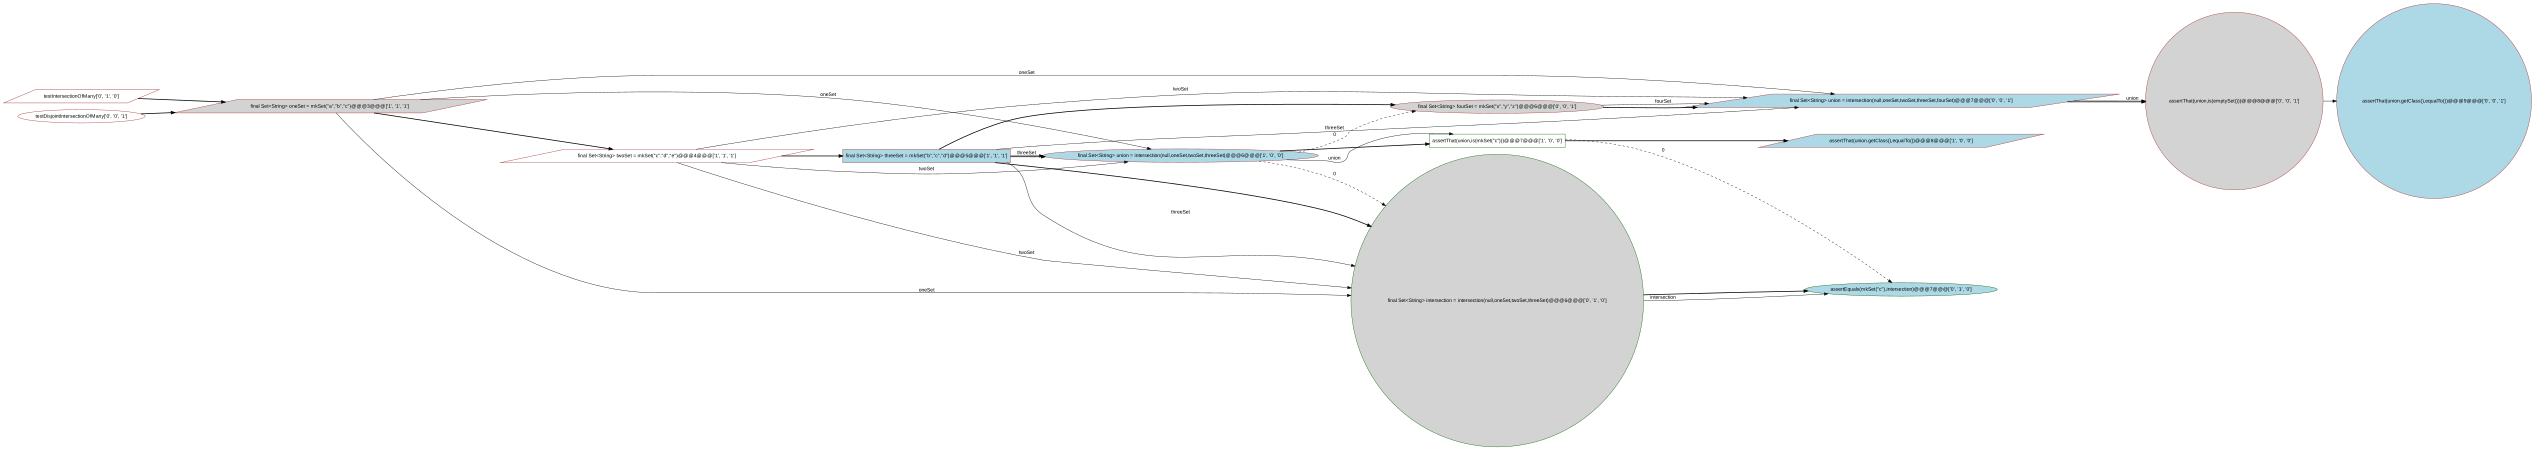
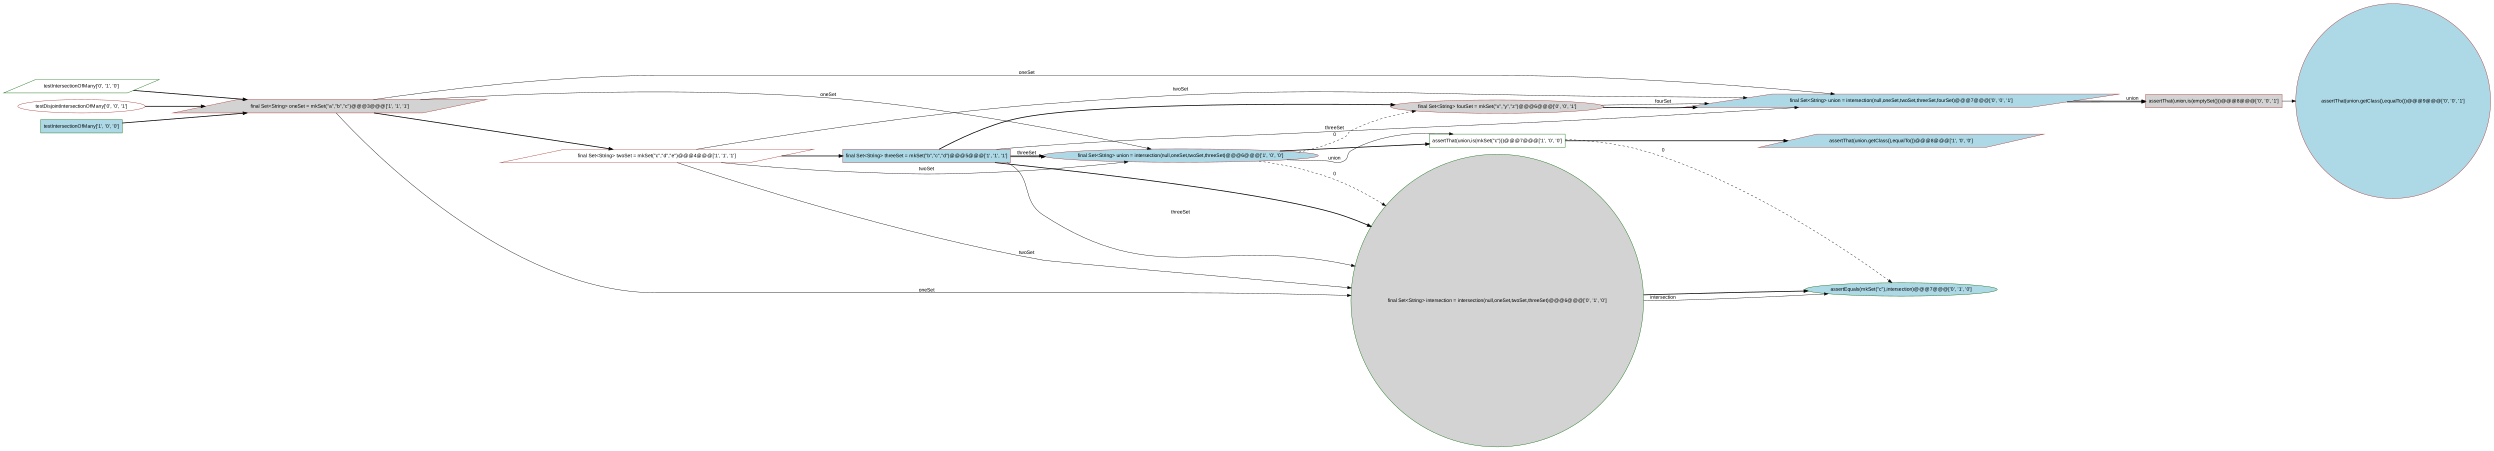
node "testIntersectionOfMany['0', '1', '0']": color brown -> darkgreen
node "assertThat(union,is(emptySet()))@@@8@@@['0', '0', '1']": shape circle -> box
node "testIntersectionOfMany['1', '0', '0']": added
